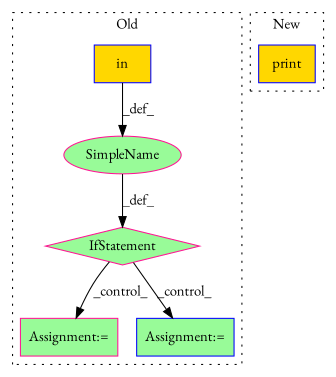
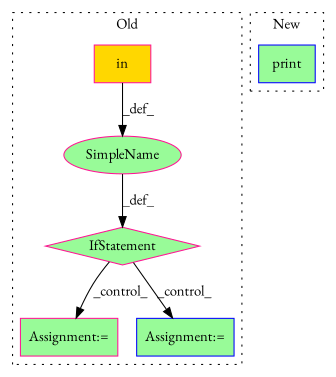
node "in": color blue -> deeppink
node "print": fillcolor gold -> palegreen
